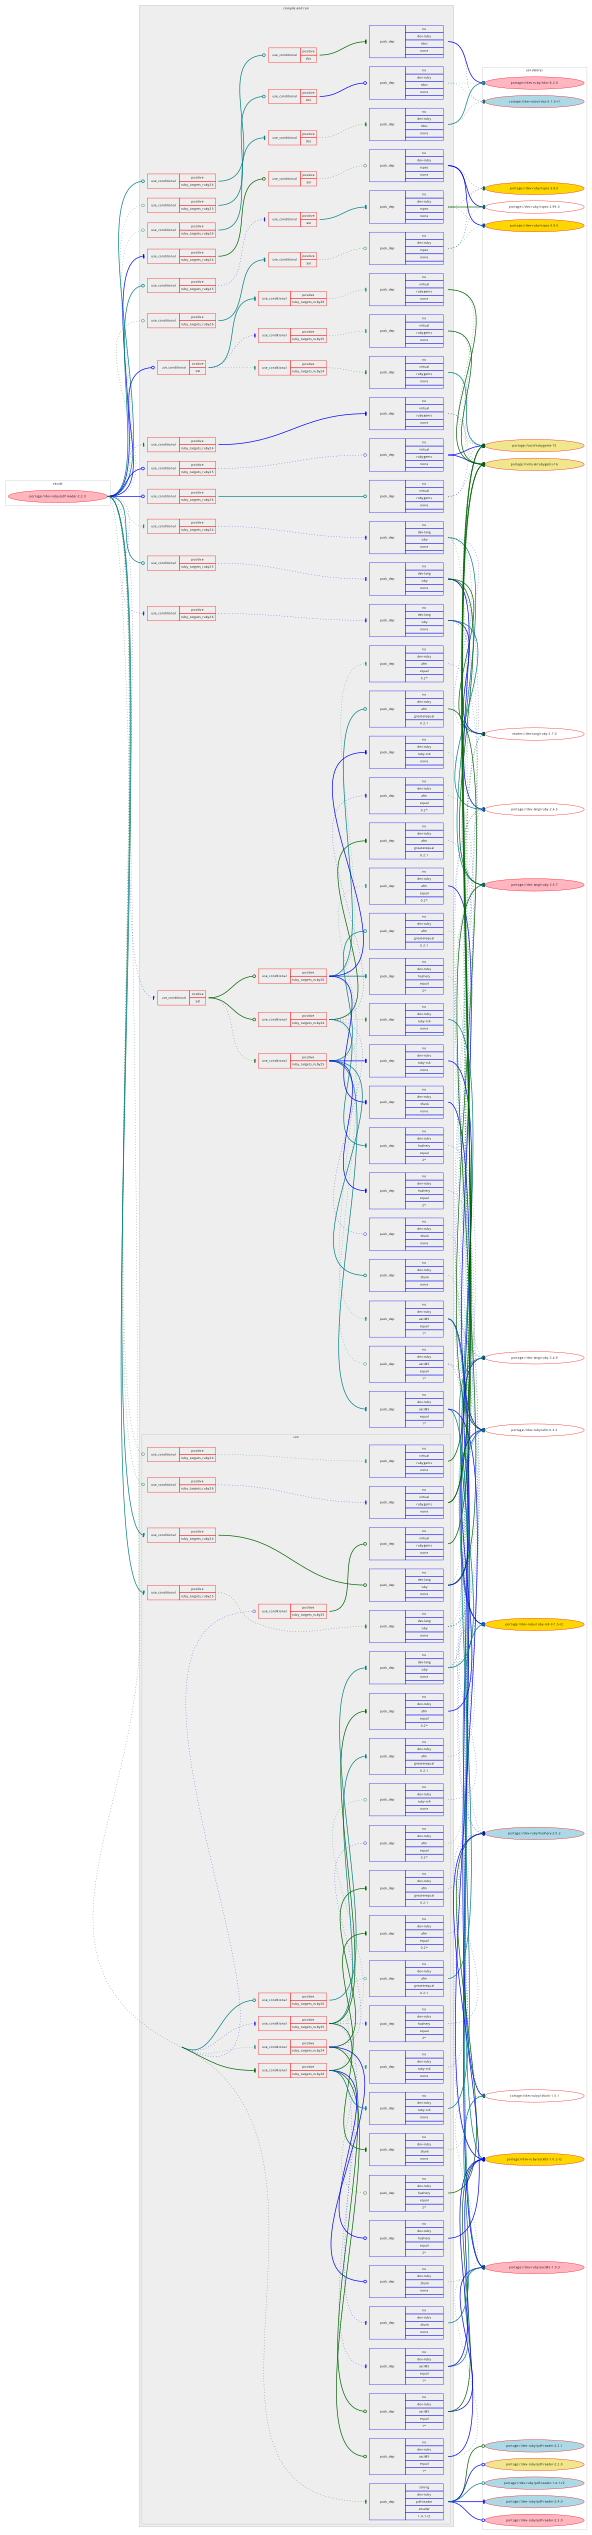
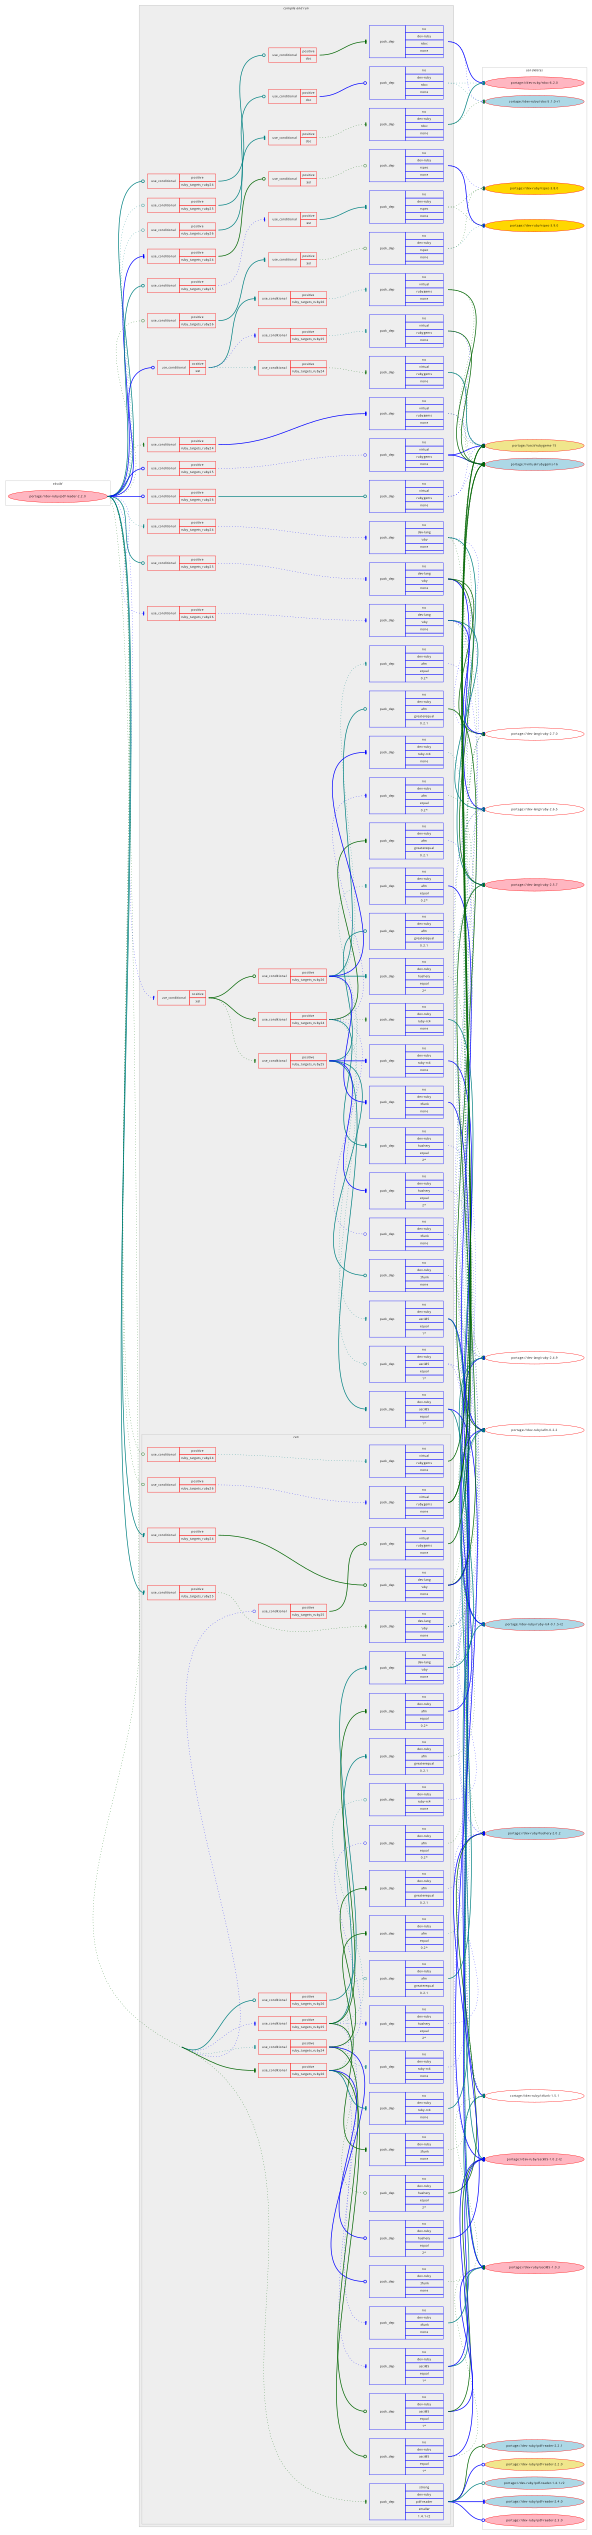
node "portage://dev-ruby/rspec-2.99.0": removed
node "portage://virtual/rubygems-16": fillcolor khaki -> lightblue
node "reader://dev-lang/ruby-2.7.0": label "reader://dev-lang/ruby-2.7.0" -> "portage://dev-lang/ruby-2.7.0"
node "portage://dev-ruby/ruby-rc4-0.1.5-r2": fillcolor gold -> lightblue
node "portage://dev-ruby/ascii85-1.0.2-r2": fillcolor gold -> lightpink
